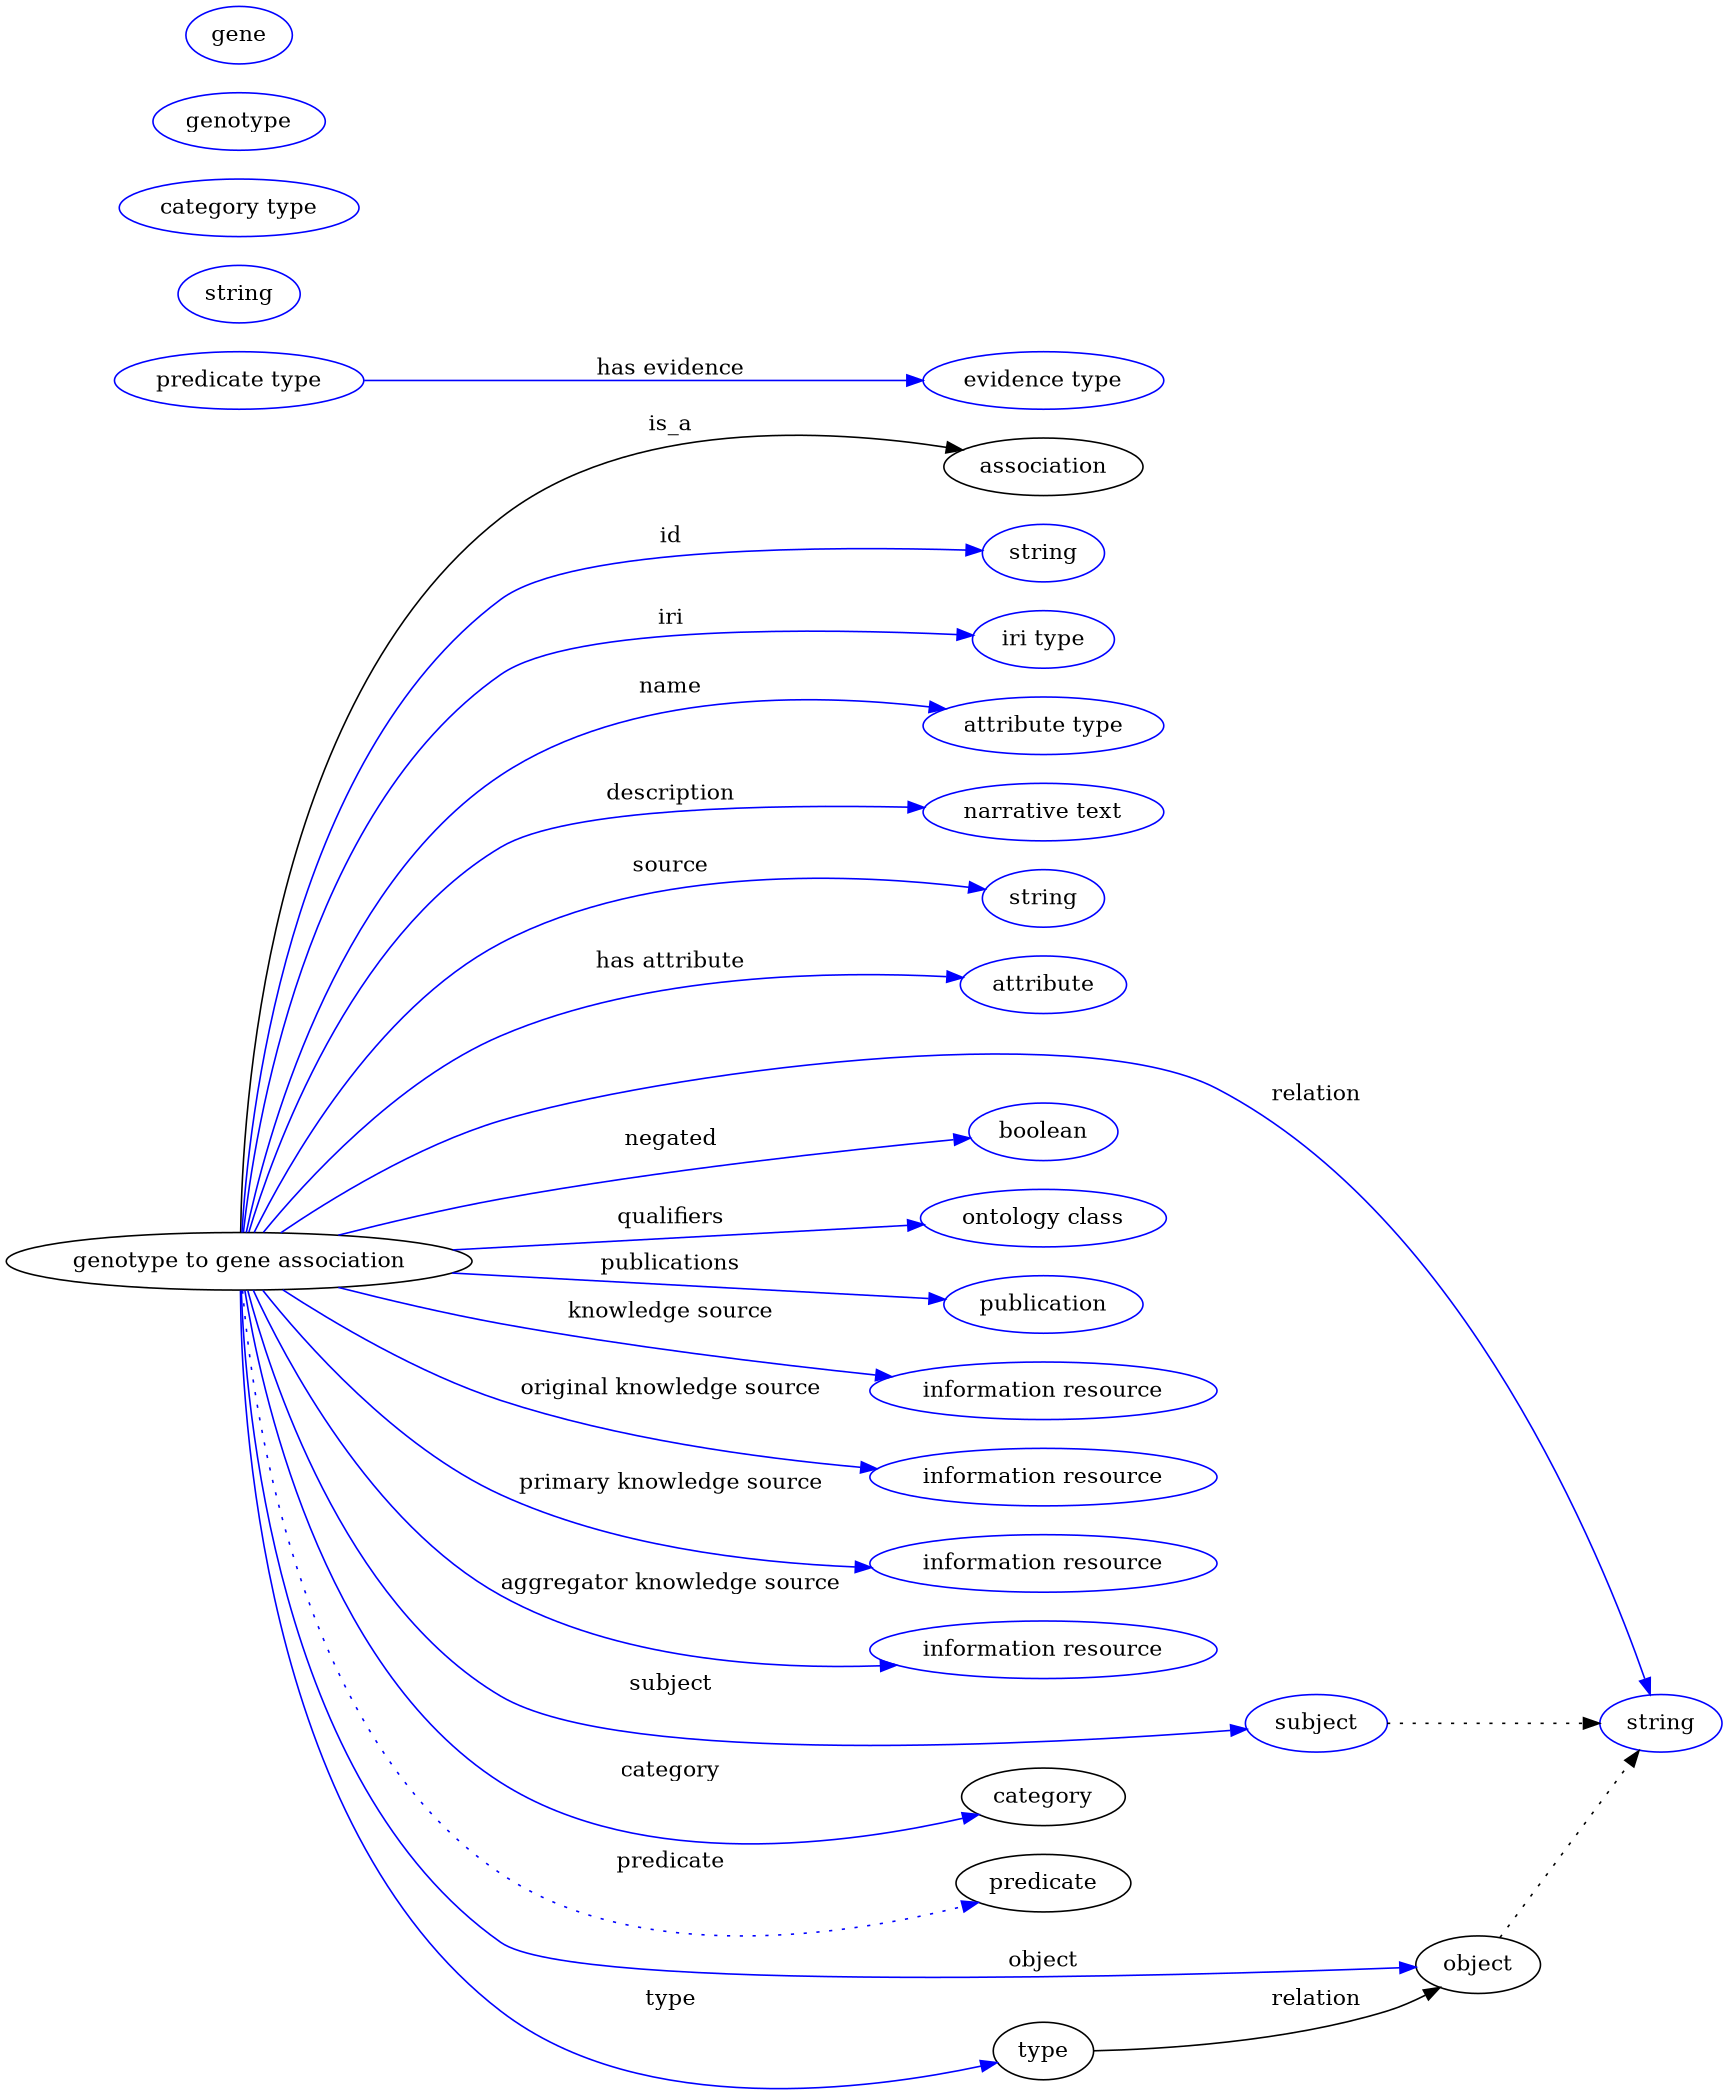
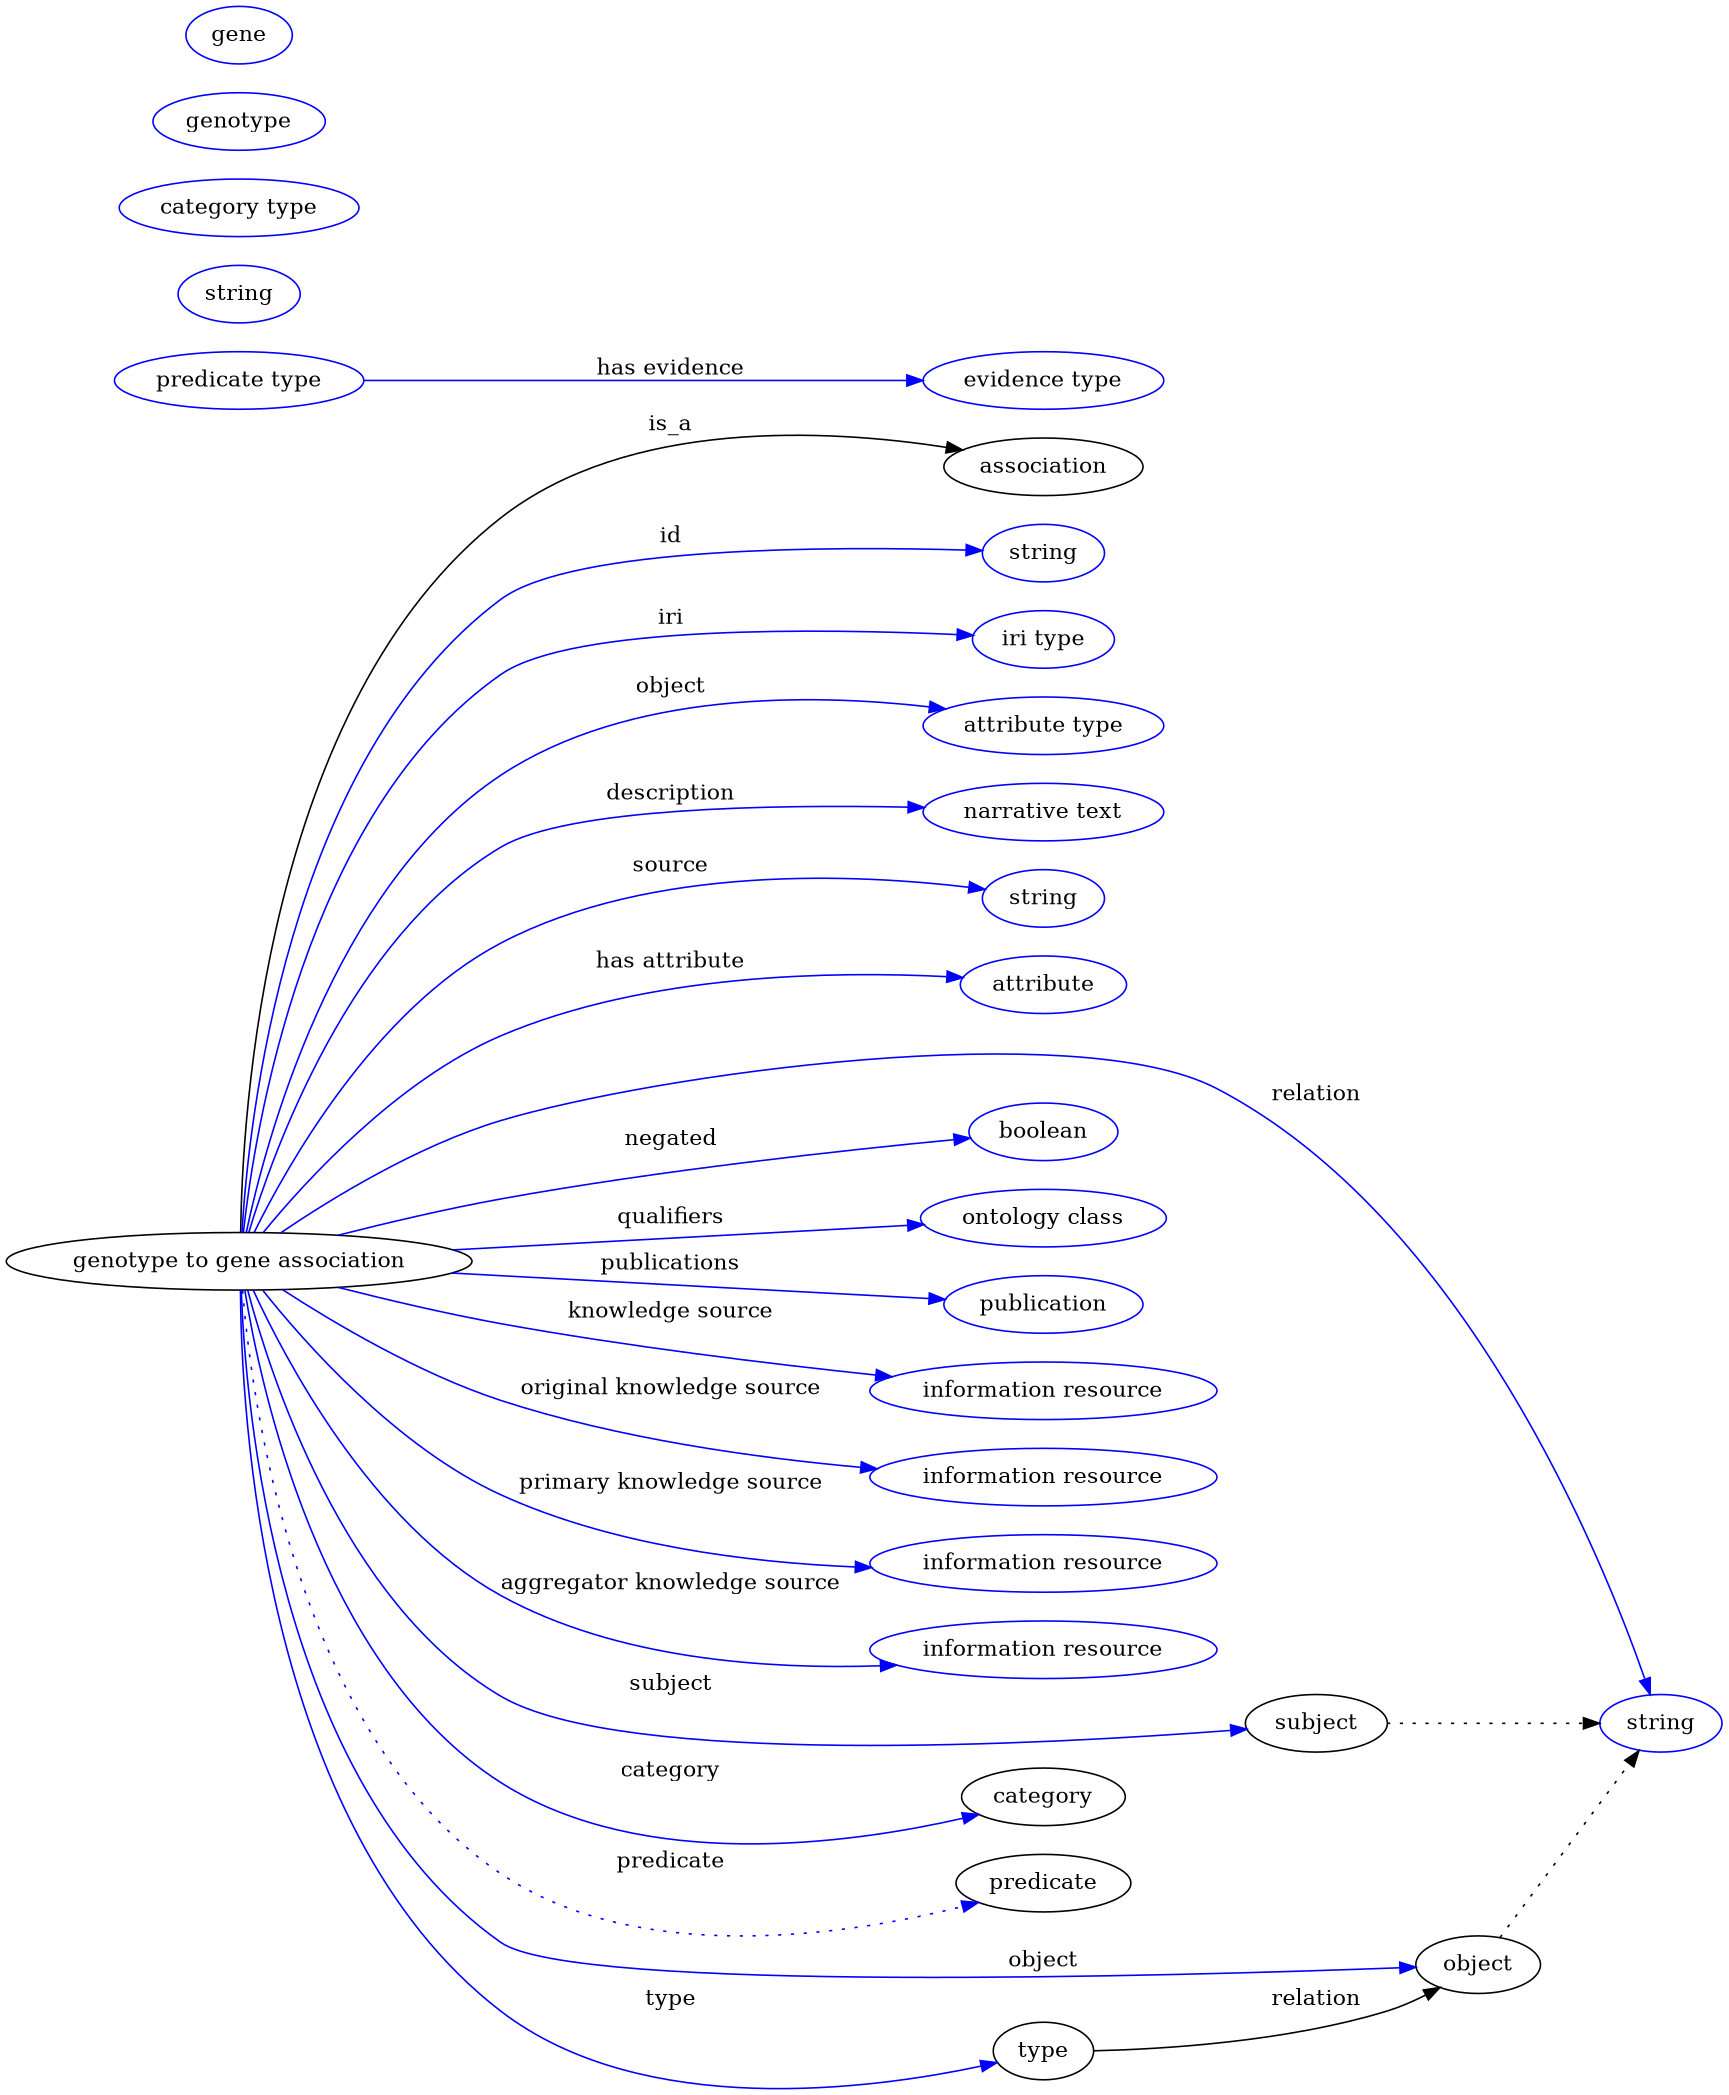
edge "genotype to gene association" -> "attribute type": label "name" -> "object"
node "subject": color blue -> black
